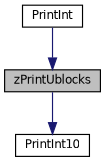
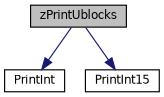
edge "PrintInt" -> "zPrintUblocks": reversed
node "PrintInt10": label "PrintInt10" -> "PrintInt15"
